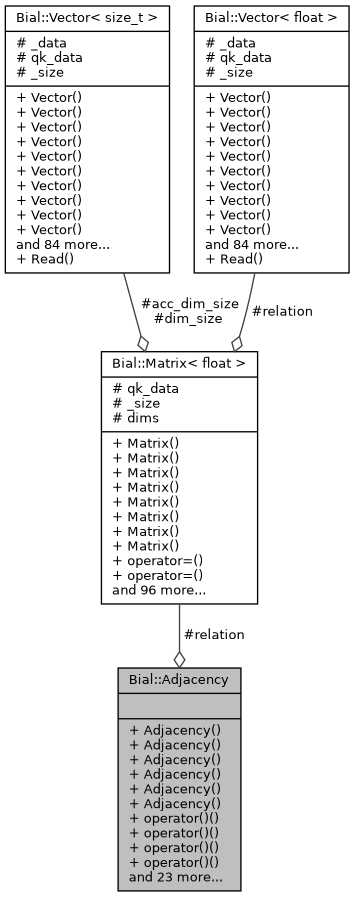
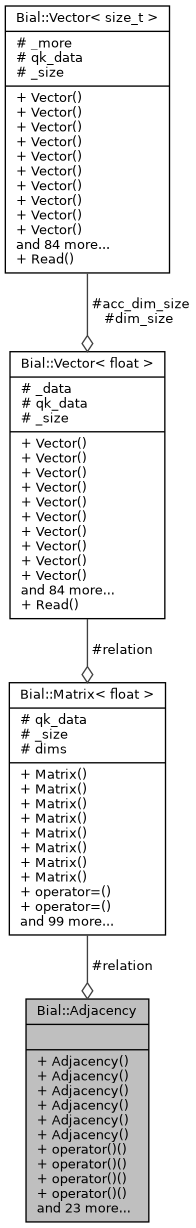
node "Bial::Vector< size_t >": text "# _data" -> "# _more"
edge "Bial::Vector< size_t >" -> "Bial::Matrix< float >": now "Bial::Vector< size_t >" -> "Bial::Vector< float >"
node "Bial::Matrix< float >": text "and 96 more..." -> "and 99 more..."
